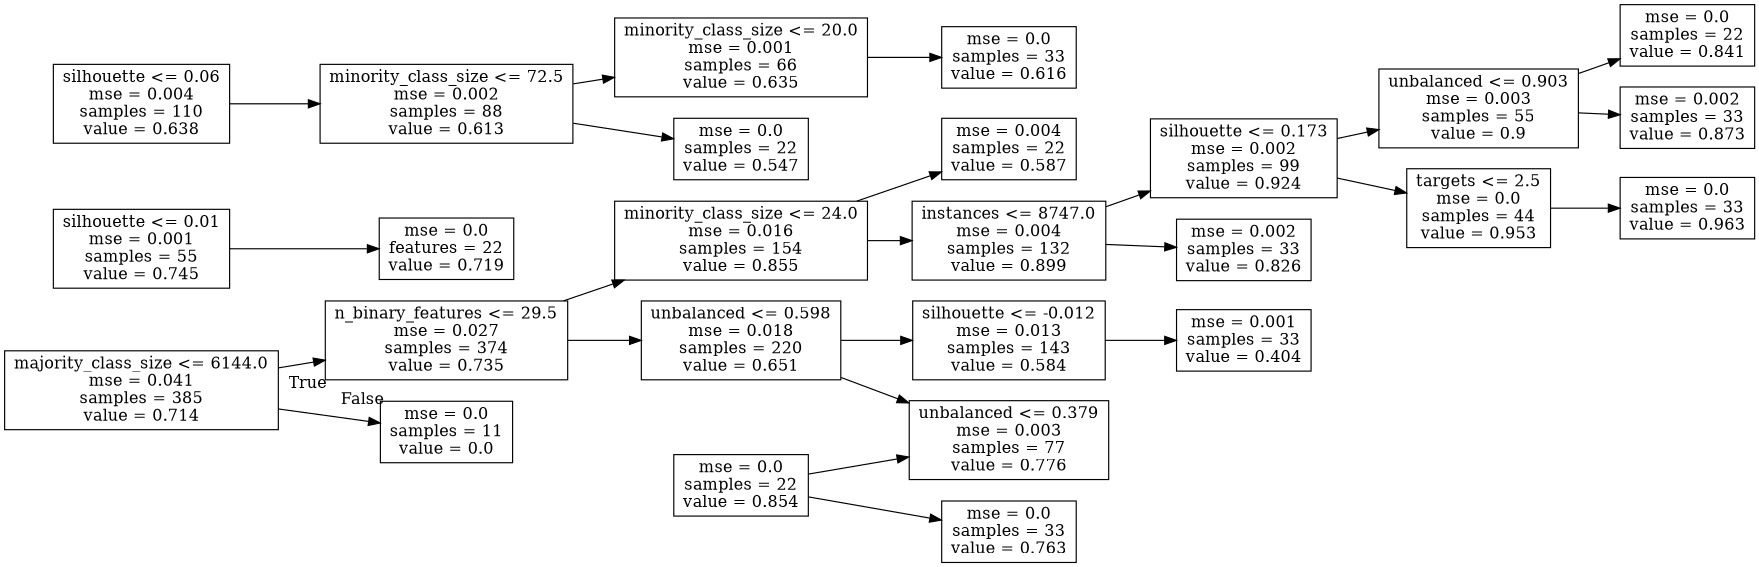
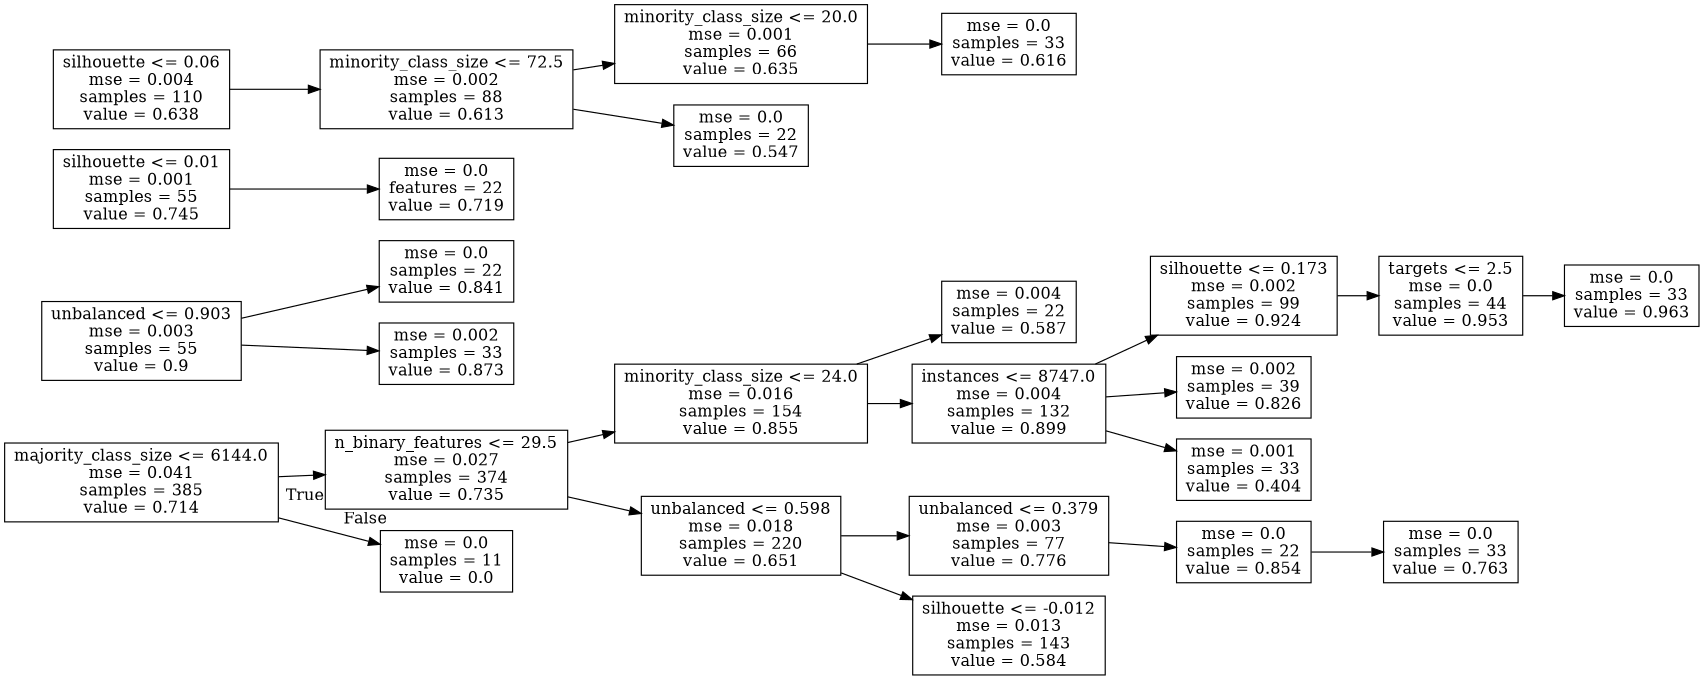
edge "silhouette <= 0.173 mse = 0.002 samples = 99 value = 0.924" -> "unbalanced <= 0.903 mse = 0.003 samples = 55 value = 0.9": removed
node "mse = 0.002 samples = 33 value = 0.826": label "mse = 0.002 samples = 33 value = 0.826" -> "mse = 0.002 samples = 39 value = 0.826"
edge "silhouette <= -0.012 mse = 0.013 samples = 143 value = 0.584" -> "mse = 0.001 samples = 33 value = 0.404": now "instances <= 8747.0 mse = 0.004 samples = 132 value = 0.899" -> "mse = 0.001 samples = 33 value = 0.404"
edge "mse = 0.0 samples = 22 value = 0.854" -> "unbalanced <= 0.379 mse = 0.003 samples = 77 value = 0.776": reversed
